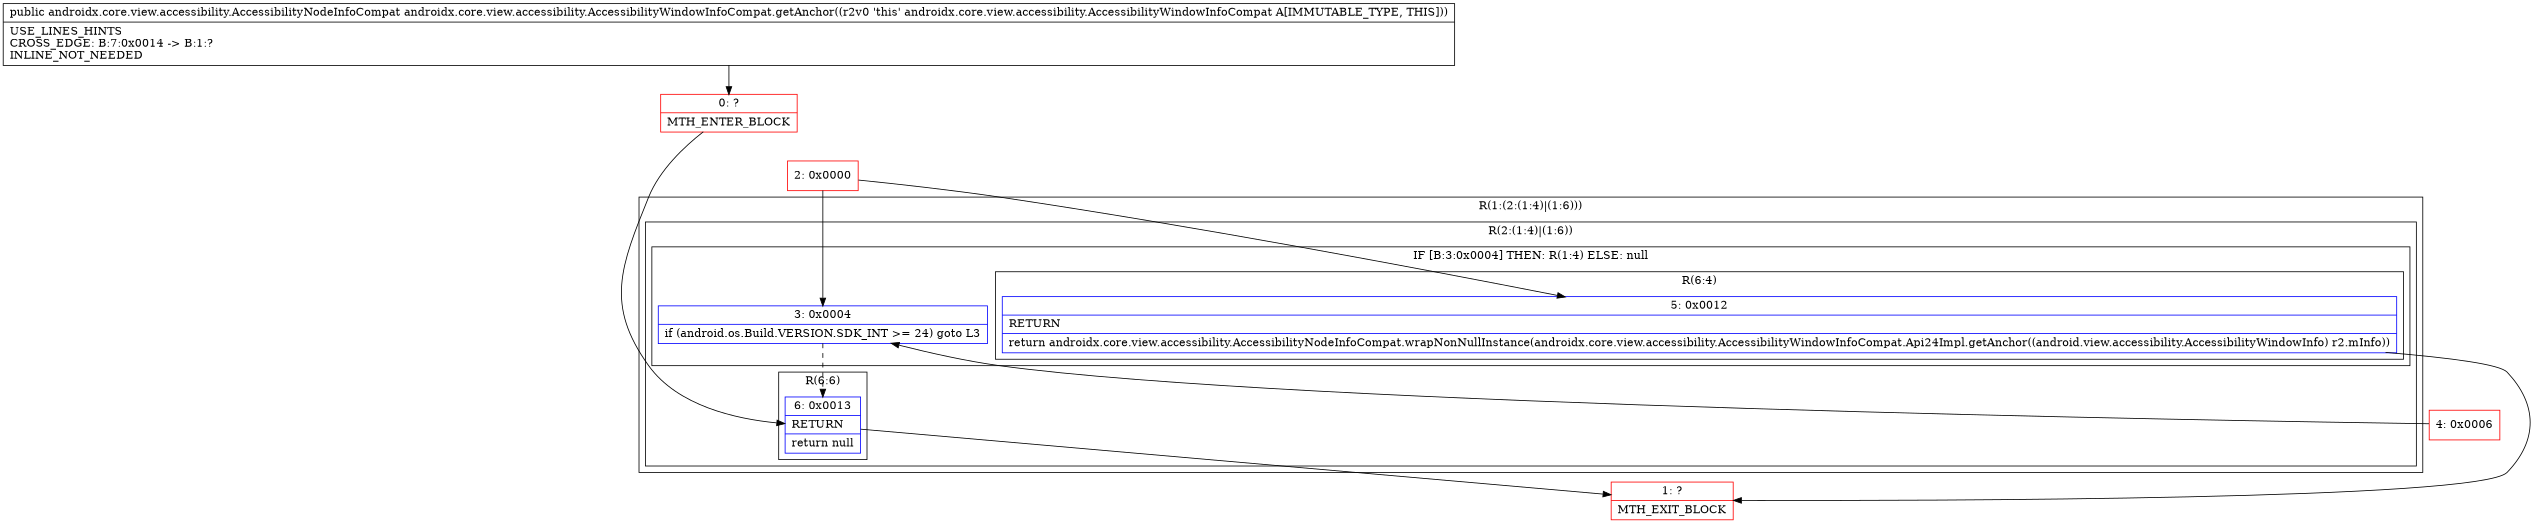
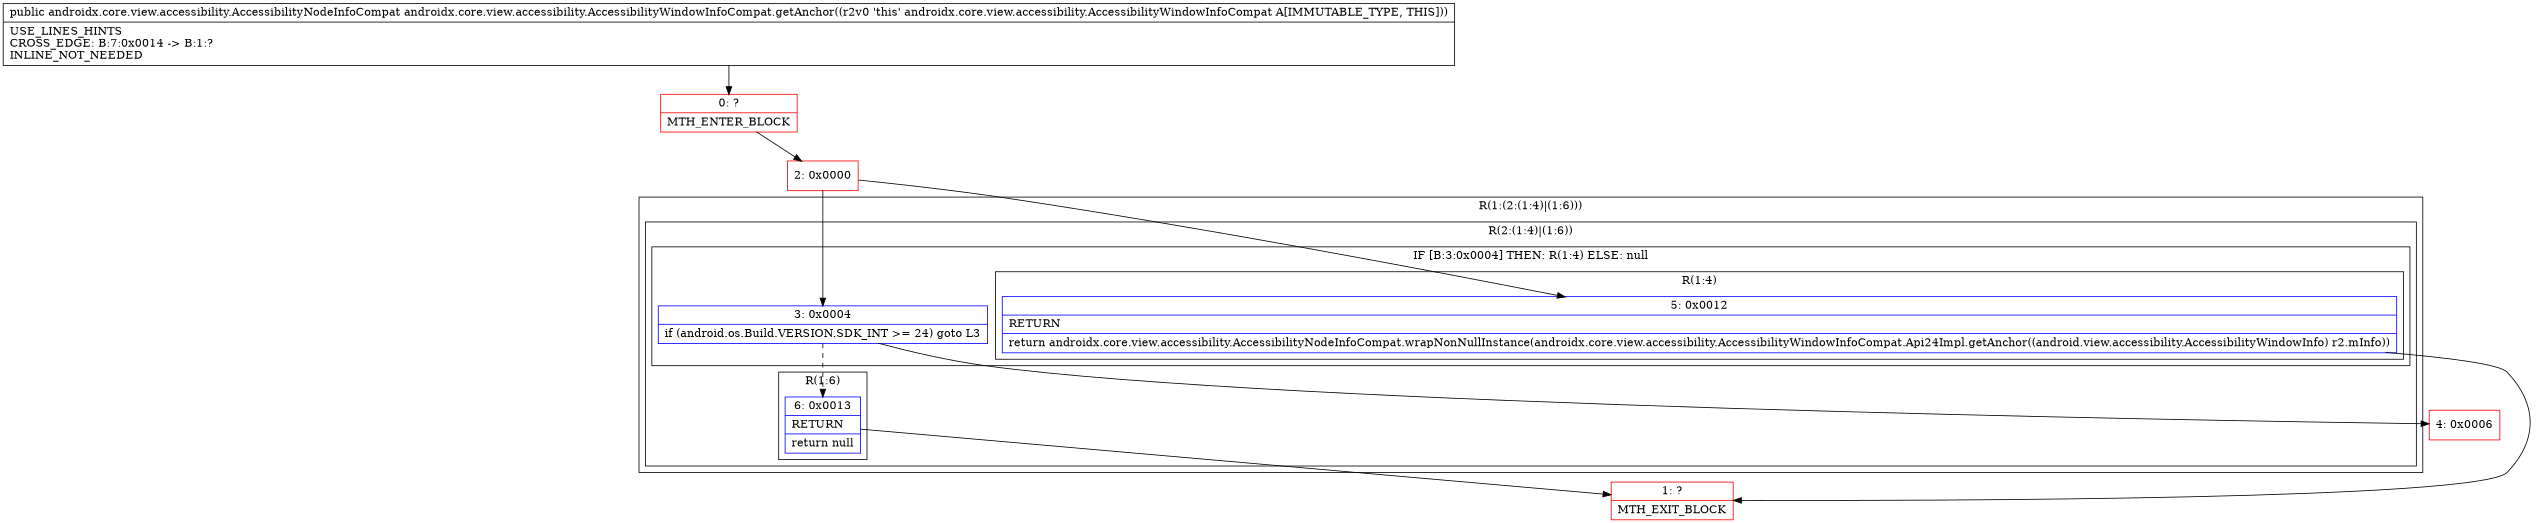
cluster "R(6:4)": label "R(6:4)" -> "R(1:4)"
edge "0: ?" -> "6: 0x0013": now "0: ?" -> "2: 0x0000"
cluster "R(6:6)": label "R(6:6)" -> "R(1:6)"
edge "4: 0x0006" -> "3: 0x0004": reversed
